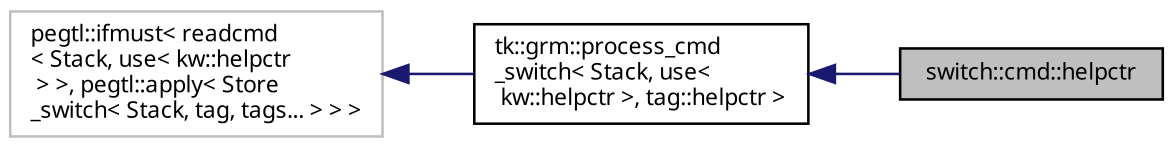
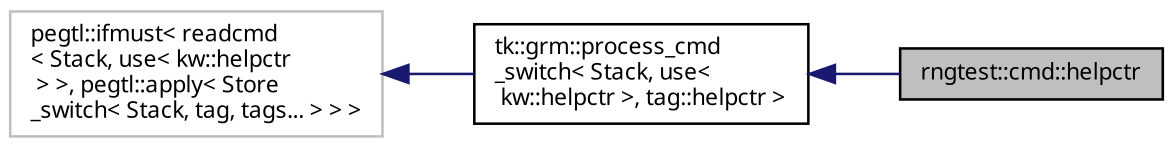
node "switch::cmd::helpctr": label "switch::cmd::helpctr" -> "rngtest::cmd::helpctr"
